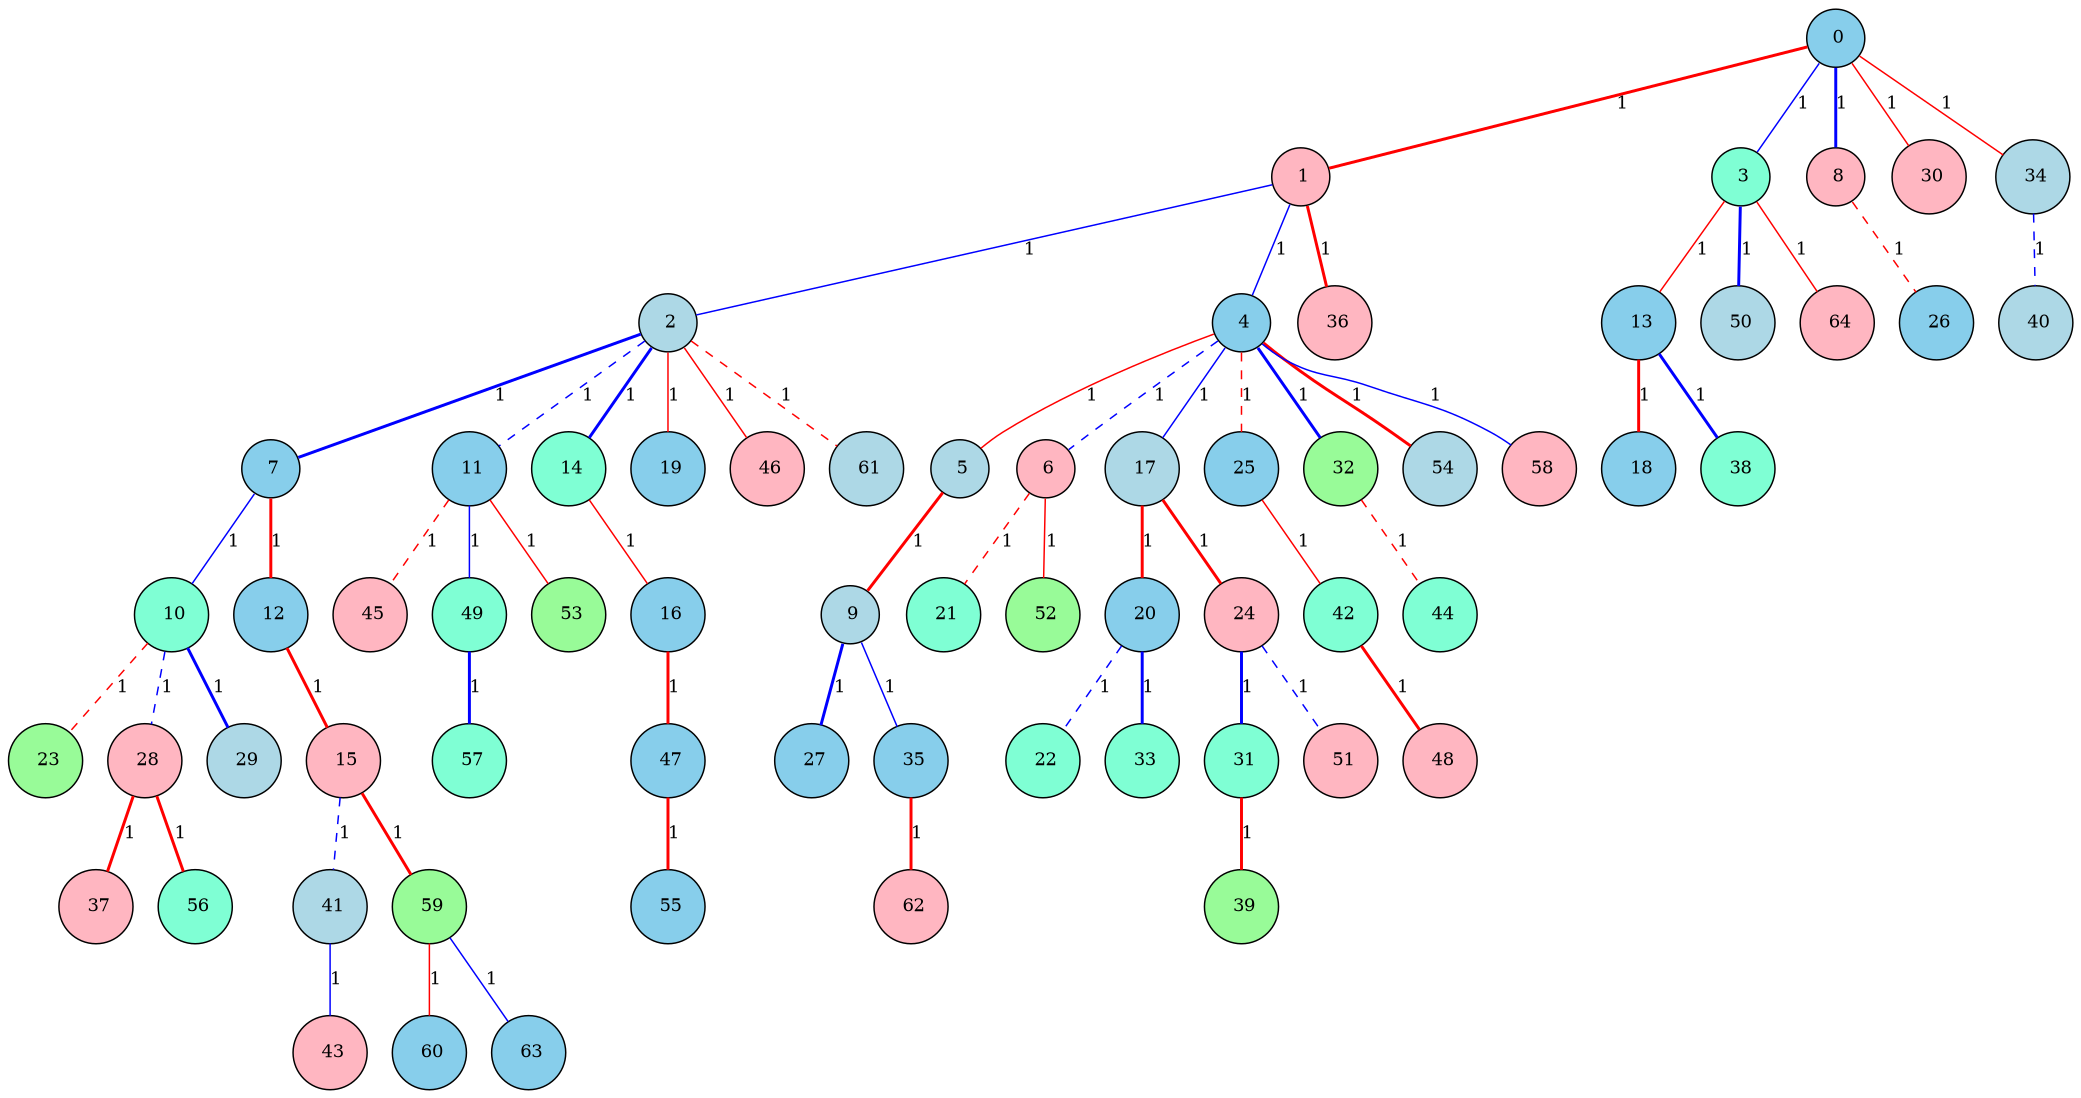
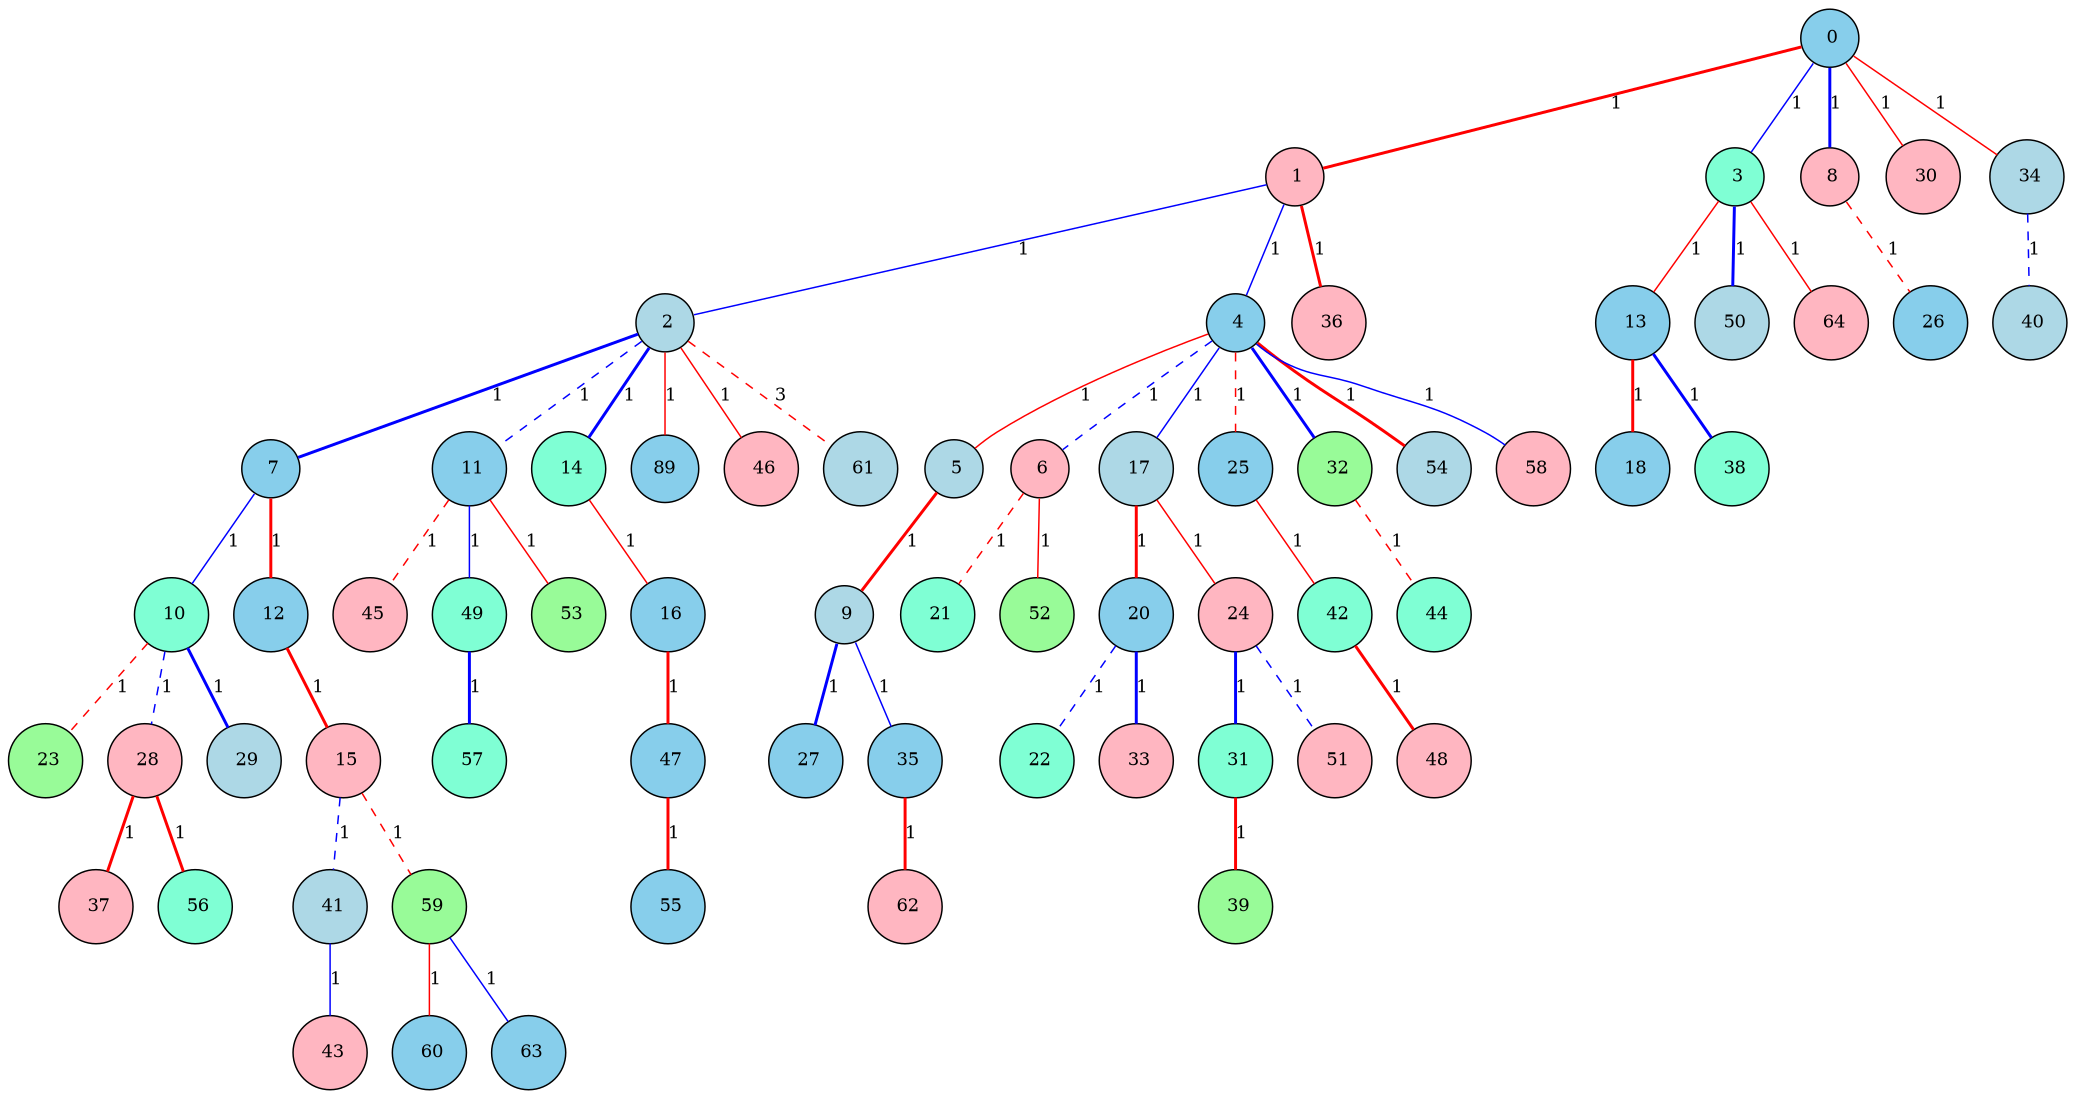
edge "2" -- "61": label "1" -> "3"
node "19": label "19" -> "89"
edge "17" -- "24": style bold -> solid
node "33": fillcolor aquamarine -> lightpink
edge "15" -- "59": style bold -> dashed
